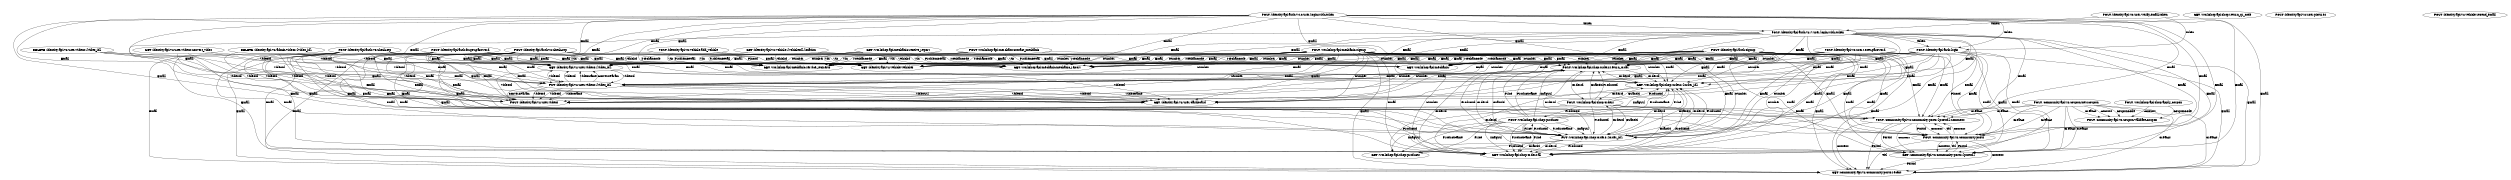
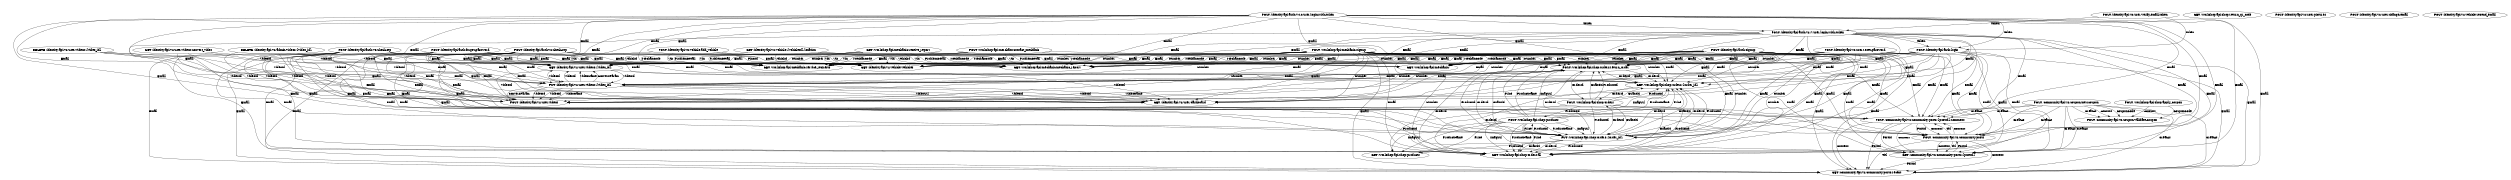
node "POST /identity/api/v2/user/change-email": added
edge "POST /identity/api/v2/user/reset-password" -> "POST /community/api/v2/community/posts": label "Pincod" -> "Email"
edge "POST /workshop/api/shop/orders" -> "POST /community/api/v2/community/posts/{postId}/comment": now "POST /workshop/api/mechanic/signup" -> "POST /community/api/v2/community/posts/{postId}/comment"
